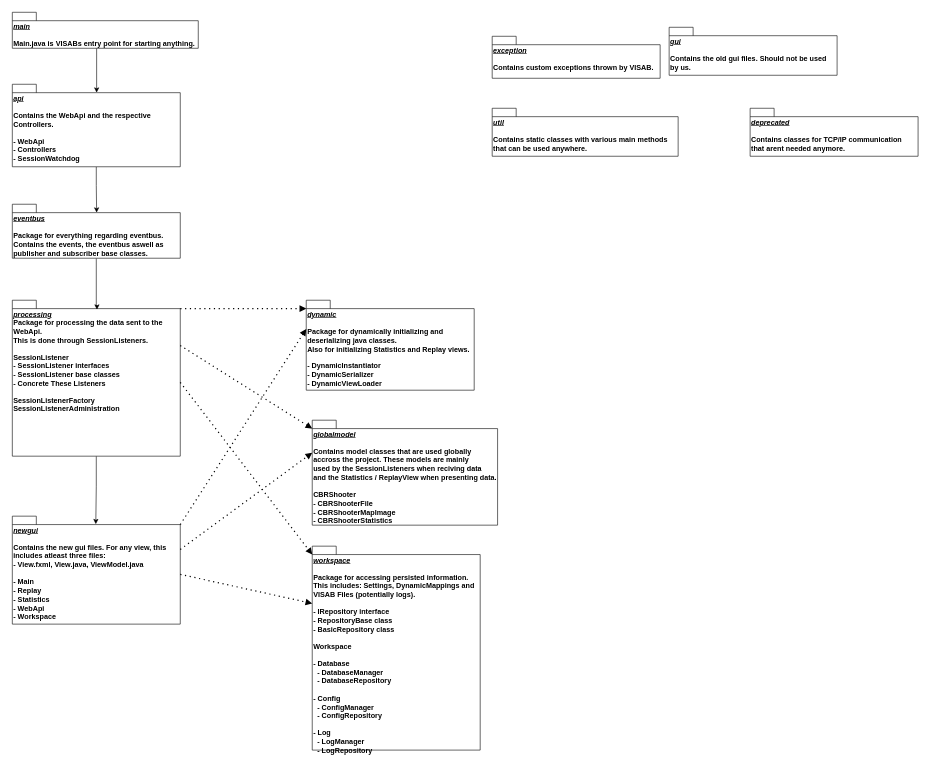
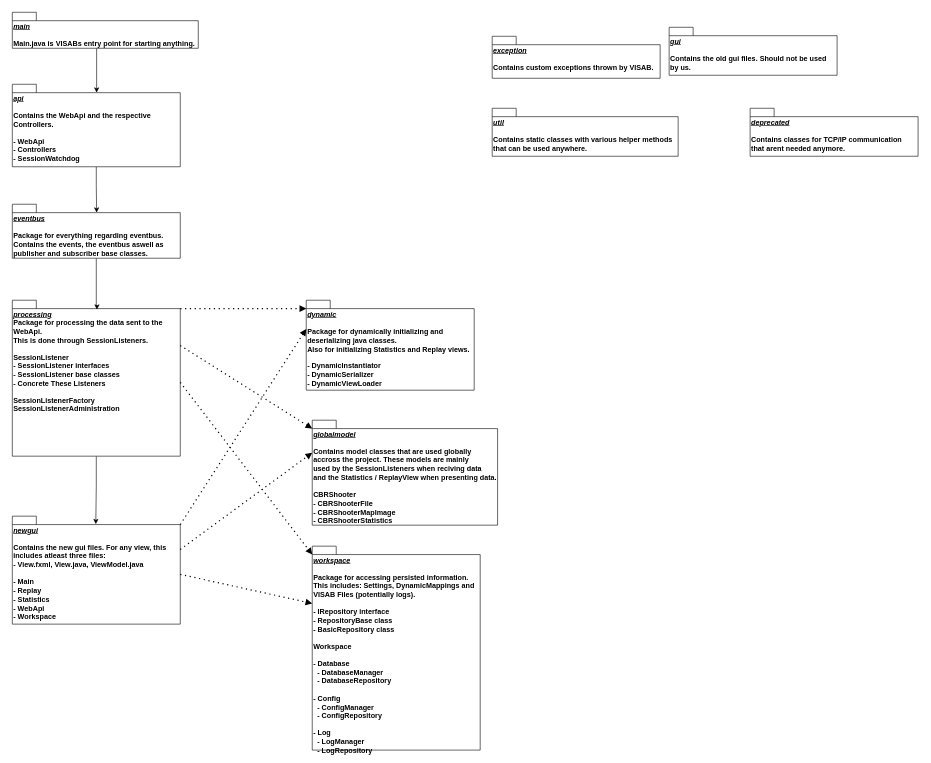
node "util Contains static classes with various main methods that can be used anywhere.": label "util Contains static classes with various main methods that can be used anywhere." -> "util Contains static classes with various helper methods that can be used anywhere."
